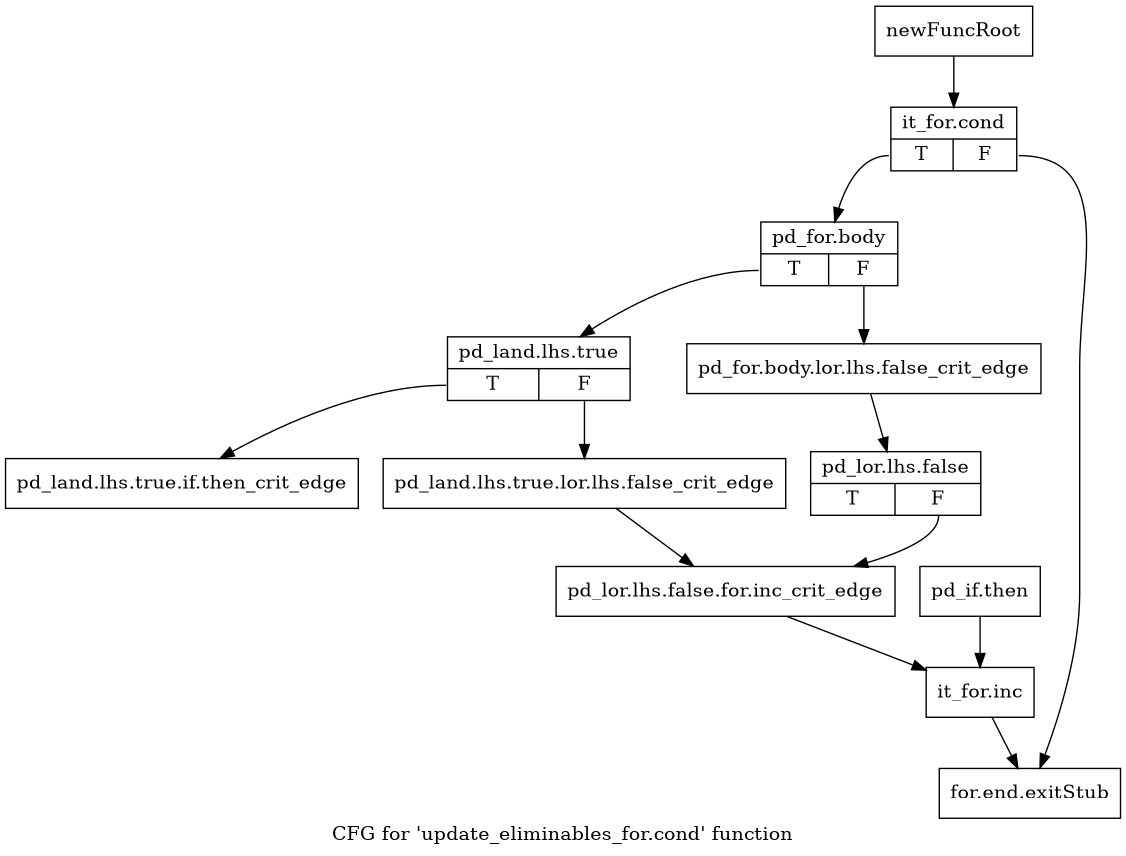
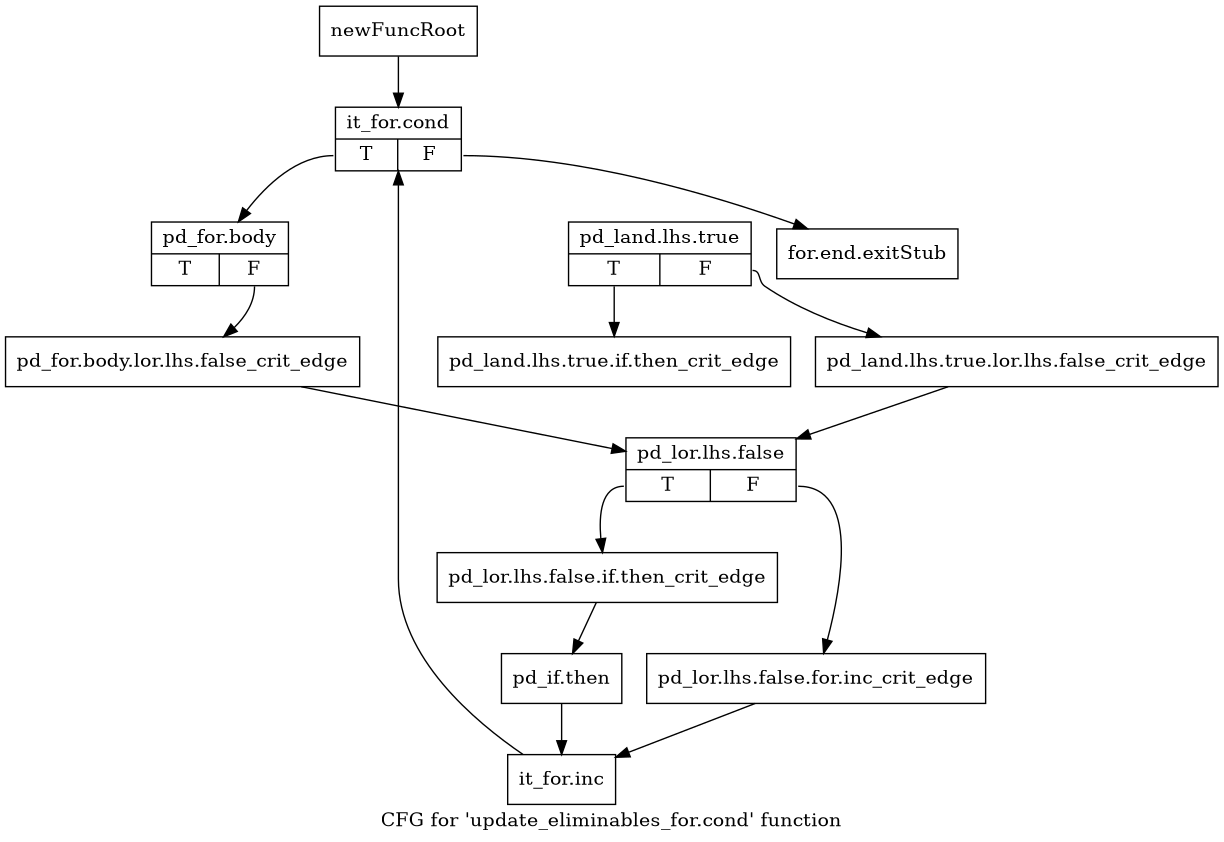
edge "pd_for.body" -> "pd_land.lhs.true": removed
edge "pd_land.lhs.true.lor.lhs.false_crit_edge" -> "pd_lor.lhs.false.for.inc_crit_edge": now "pd_land.lhs.true.lor.lhs.false_crit_edge" -> "pd_lor.lhs.false"
node "pd_lor.lhs.false.if.then_crit_edge": added
edge "it_for.inc" -> "for.end.exitStub": now "it_for.inc" -> "it_for.cond"
